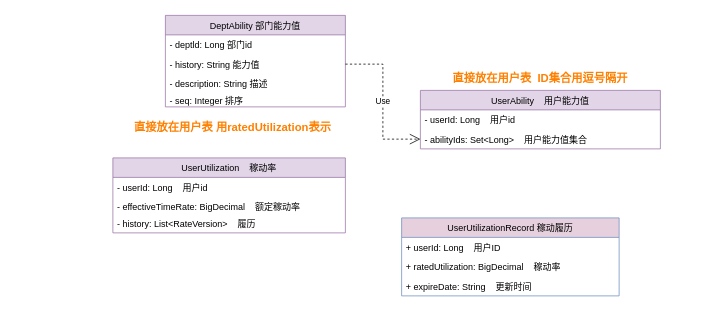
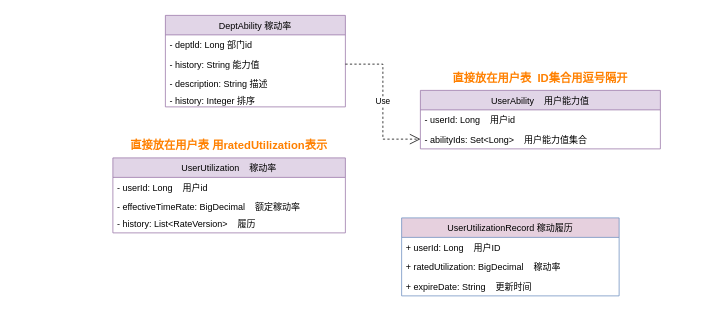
node "DeptAbility 部门能力值": label "DeptAbility 部门能力值" -> "DeptAbility 稼动率"
node "- seq: Integer 排序": label "- seq: Integer 排序" -> "- history: Integer 排序"
node "直接放在用户表 用ratedUtilization表示": moved (233, 126) -> (229, 145)
